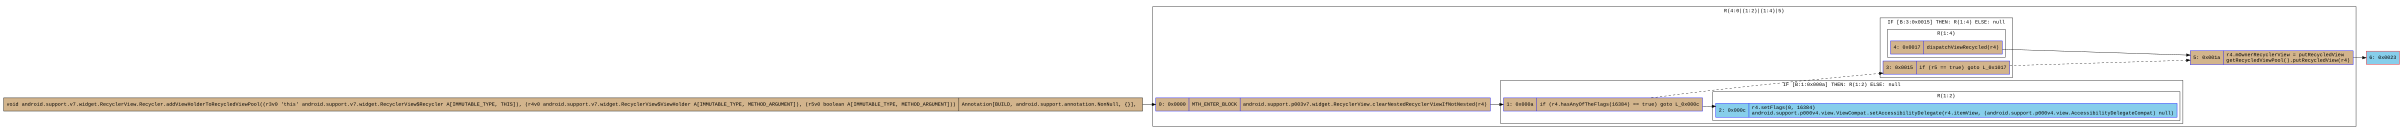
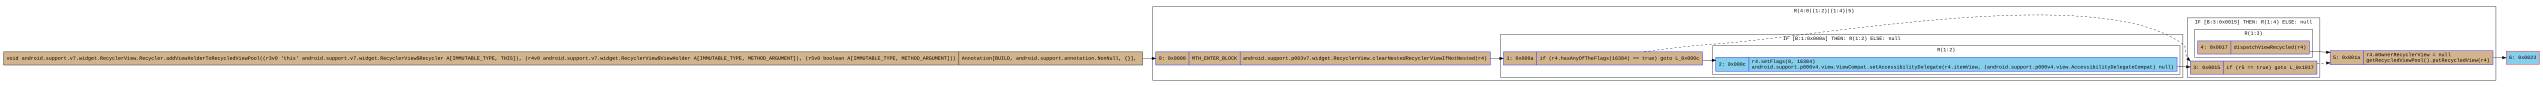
cluster "R(1:4)": label "R(1:4)" -> "R(1:3)"
node "5: 0x001a": text "r4.mOwnerRecyclerView = putRecycledView" -> "r4.mOwnerRecyclerView = null"
edge "2: 0x000c" -> "3: 0x0015": added
